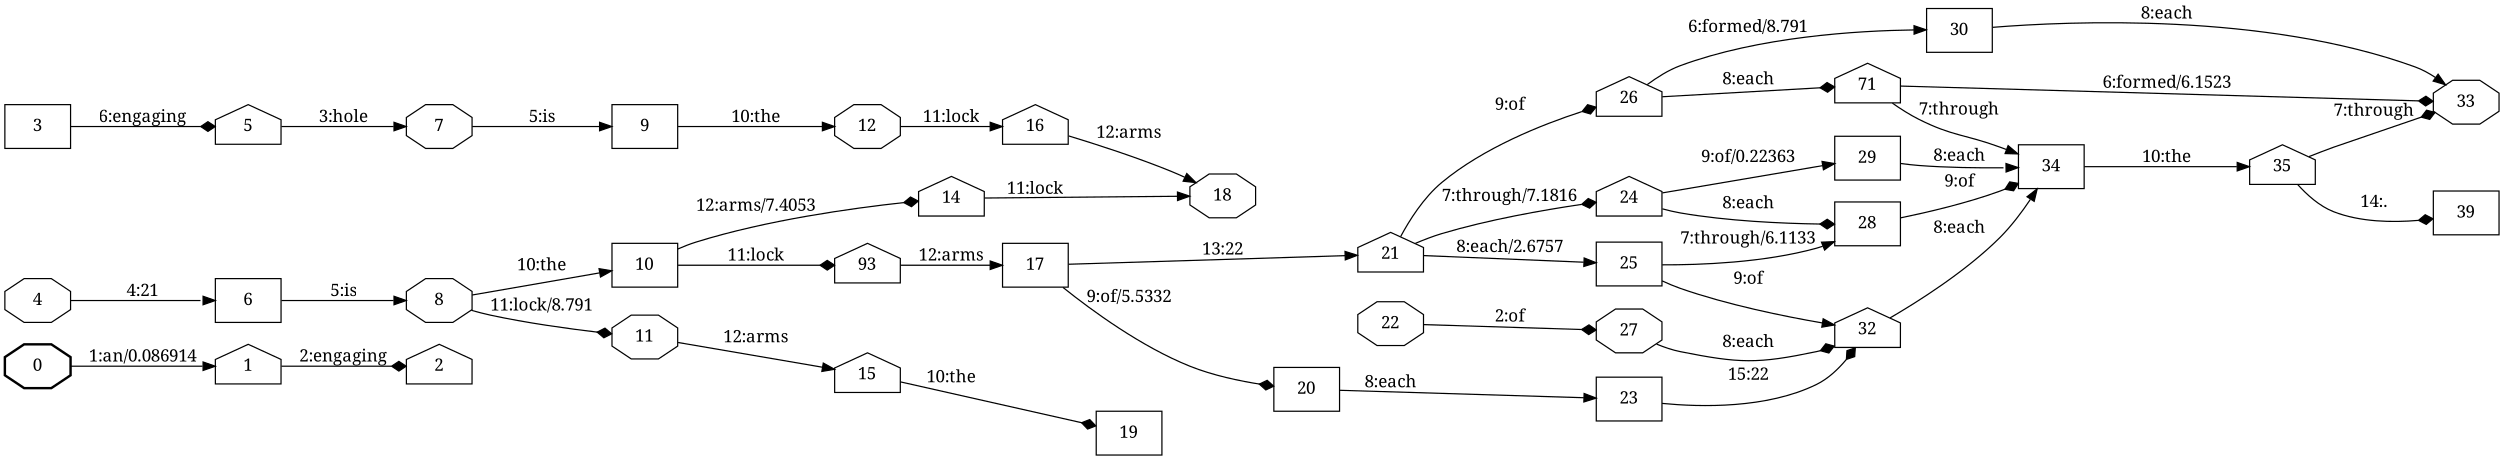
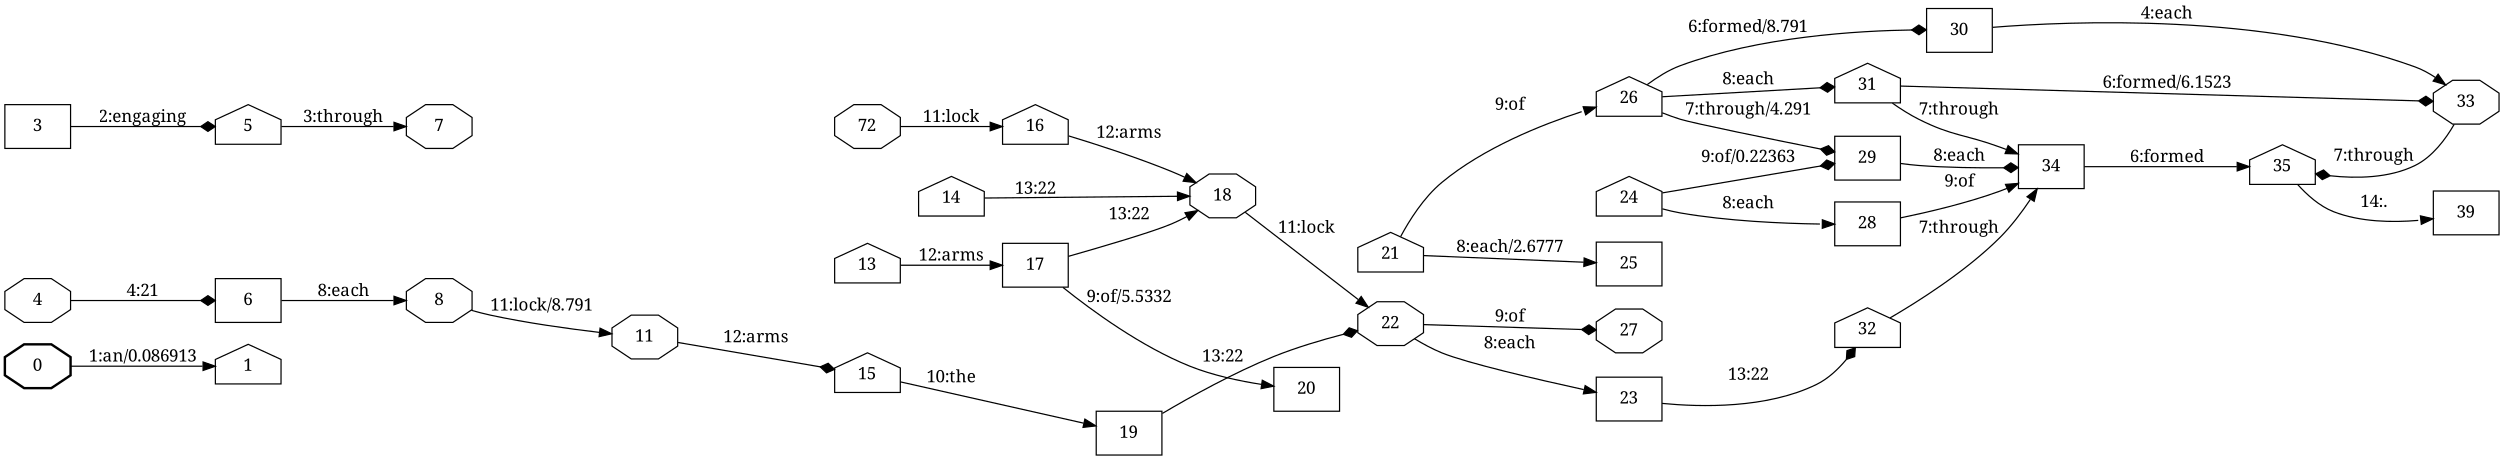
edge "30" -> "33": label "8:each" -> "4:each"
edge "26" -> "30": arrowhead normal -> diamond
node "71": label "71" -> "31"
edge "3" -> "5": label "6:engaging" -> "2:engaging"
edge "5" -> "7": label "3:hole" -> "3:through"
node "9": removed
node "12": label "12" -> "72"
edge "26" -> "29": added, label "7:through/4.291"
edge "35" -> "33": reversed
edge "21" -> "26": arrowhead diamond -> normal
edge "34" -> "35": label "10:the" -> "6:formed"
edge "29" -> "34": arrowhead normal -> diamond
edge "24" -> "29": arrowhead normal -> diamond
edge "14" -> "18": label "11:lock" -> "13:22"
edge "28" -> "34": arrowhead diamond -> normal
edge "35" -> "39": arrowhead diamond -> normal
edge "21" -> "24": removed, label "7:through/7.1816"
edge "24" -> "28": arrowhead diamond -> normal
edge "32" -> "34": label "8:each" -> "7:through"
edge "21" -> "25": label "8:each/2.6757" -> "8:each/2.6777"
edge "18" -> "22": added, label "11:lock"
edge "17" -> "21": now "17" -> "18"
edge "25" -> "28": removed, label "7:through/6.1133"
node "10": removed
node "93": label "93" -> "13"
edge "6" -> "8": label "5:is" -> "8:each"
edge "4" -> "6": arrowhead normal -> diamond
edge "25" -> "32": removed, label "9:of"
edge "22" -> "27": label "2:of" -> "9:of"
edge "8" -> "11": arrowhead diamond -> normal
edge "17" -> "20": arrowhead diamond -> normal
edge "11" -> "15": arrowhead normal -> diamond
edge "0" -> "1": label "1:an/0.086914" -> "1:an/0.086913"
edge "27" -> "32": removed, label "8:each"
node "2": removed
edge "19" -> "22": added, label "13:22"
edge "23" -> "32": label "15:22" -> "13:22"
edge "20" -> "23": now "22" -> "23"
edge "15" -> "19": arrowhead diamond -> normal
